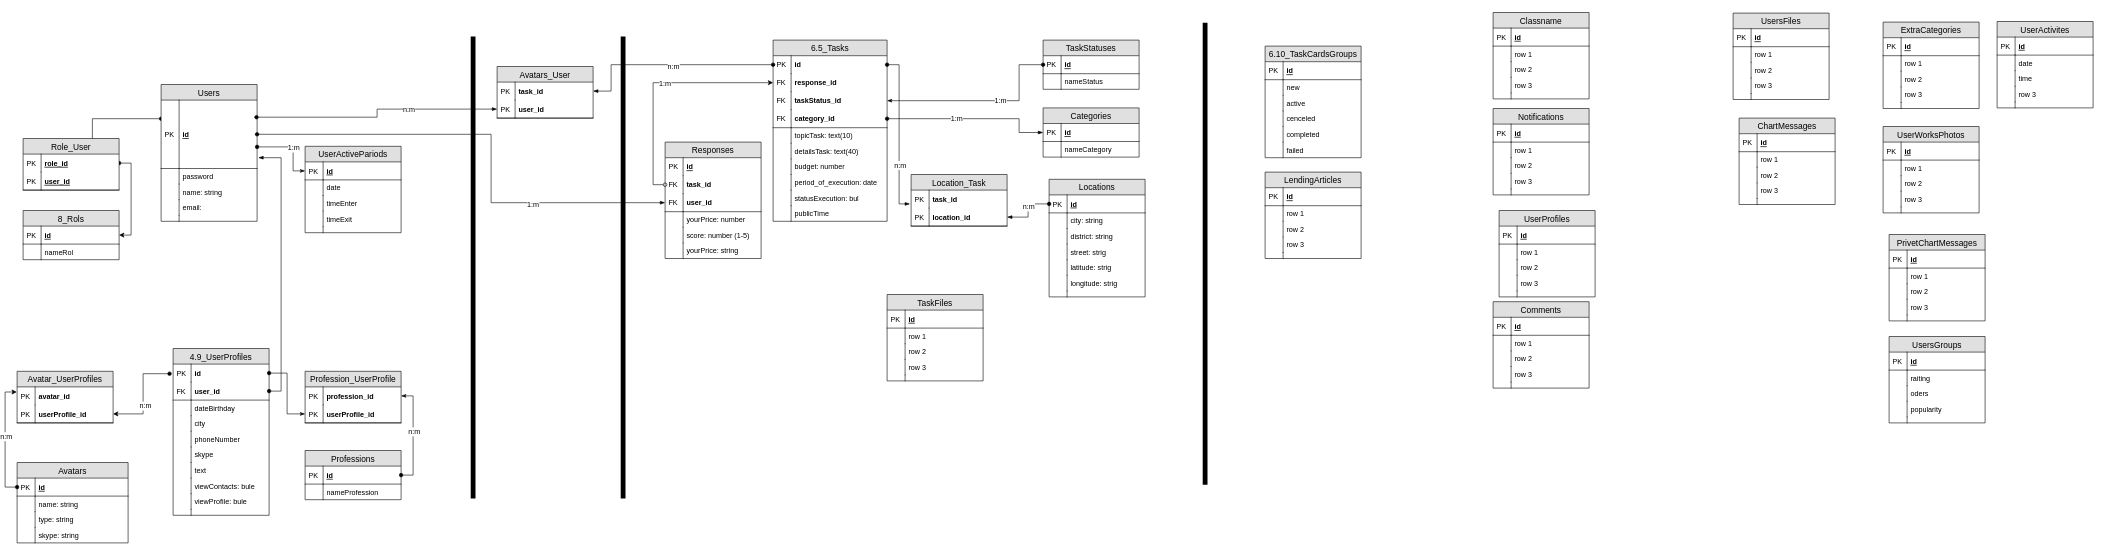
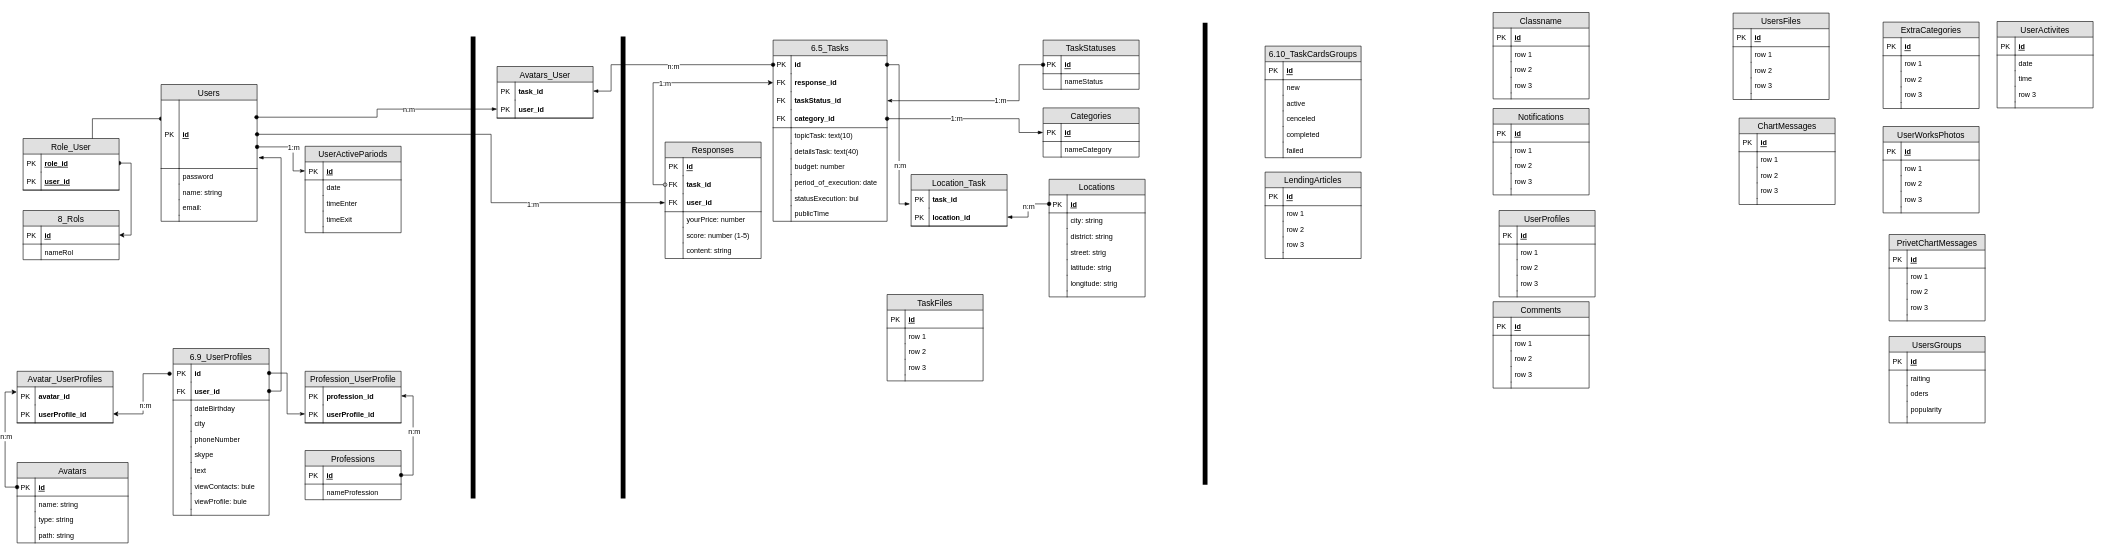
node "yourPrice: string": label "yourPrice: string" -> "content: string"
node "4.9_UserProfiles": label "4.9_UserProfiles" -> "6.9_UserProfiles"
node "skype: string": label "skype: string" -> "path: string"
